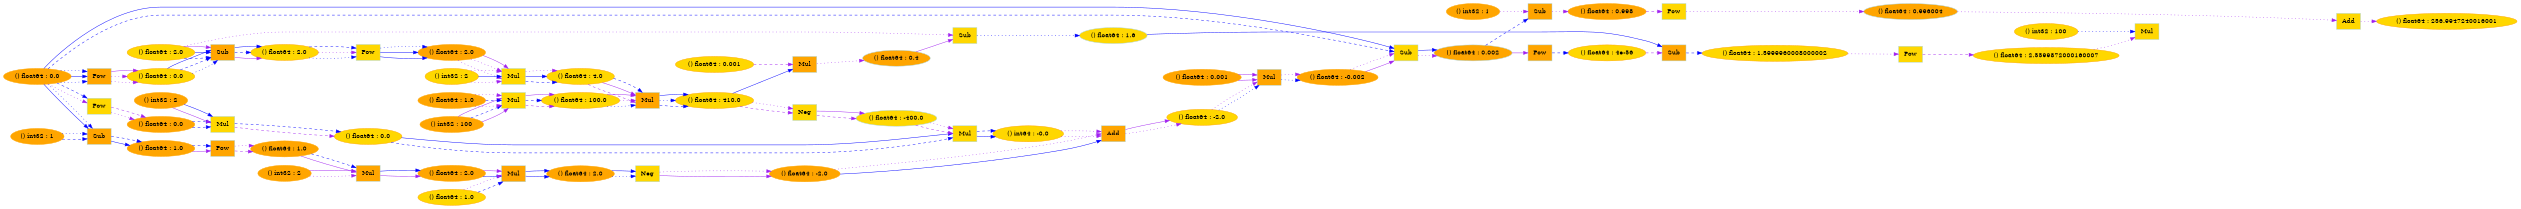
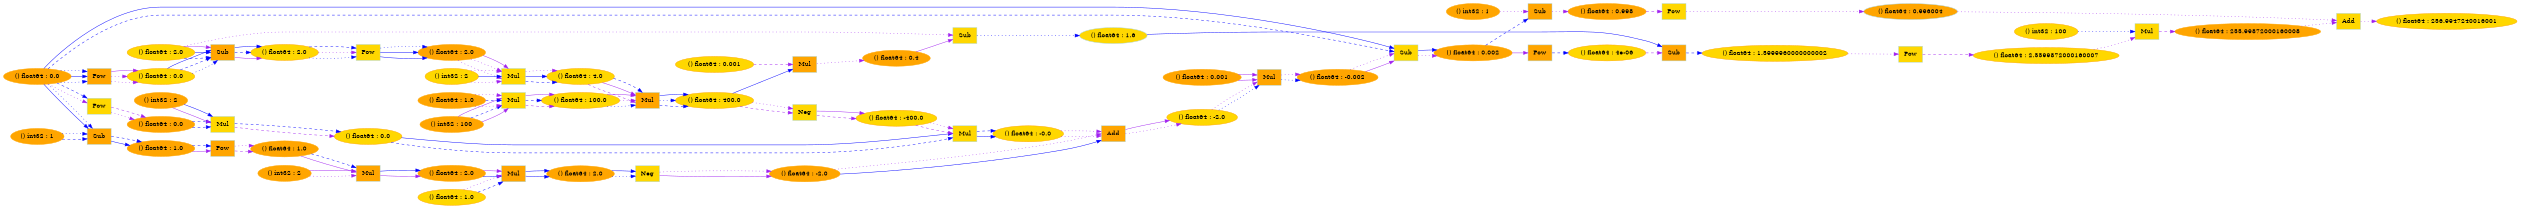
node "() float64 : 255.99872000160008": added
node "() float64 : 0.002": color lightblue -> orange
node "() float64 : 4e-56": label "() float64 : 4e-56" -> "() float64 : 4e-06"
node "() float64 : 1.5999960008000002": label "() float64 : 1.5999960008000002" -> "() float64 : 1.5999960000000002"
node "() float64 : 0.4": color lightblue -> orange
node "() float64 : 410.0": label "() float64 : 410.0" -> "() float64 : 400.0"
node "() float64 : -400.0": color lightblue -> orange
node "() int64 : -0.0": label "() int64 : -0.0" -> "() float64 : -0.0"
